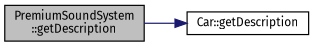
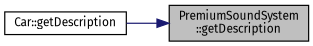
edge "PremiumSoundSystem ::getDescription" -> "Car::getDescription": reversed
